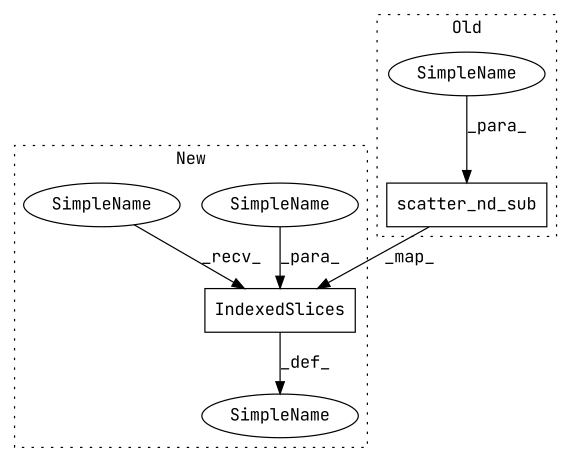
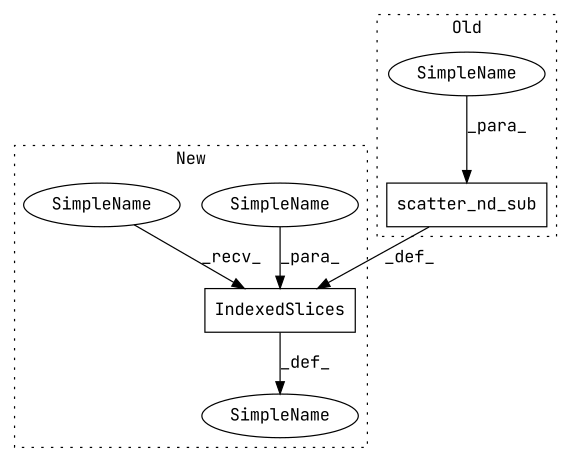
edge "scatter_nd_sub" -> "IndexedSlices": label "_map_" -> "_def_"
